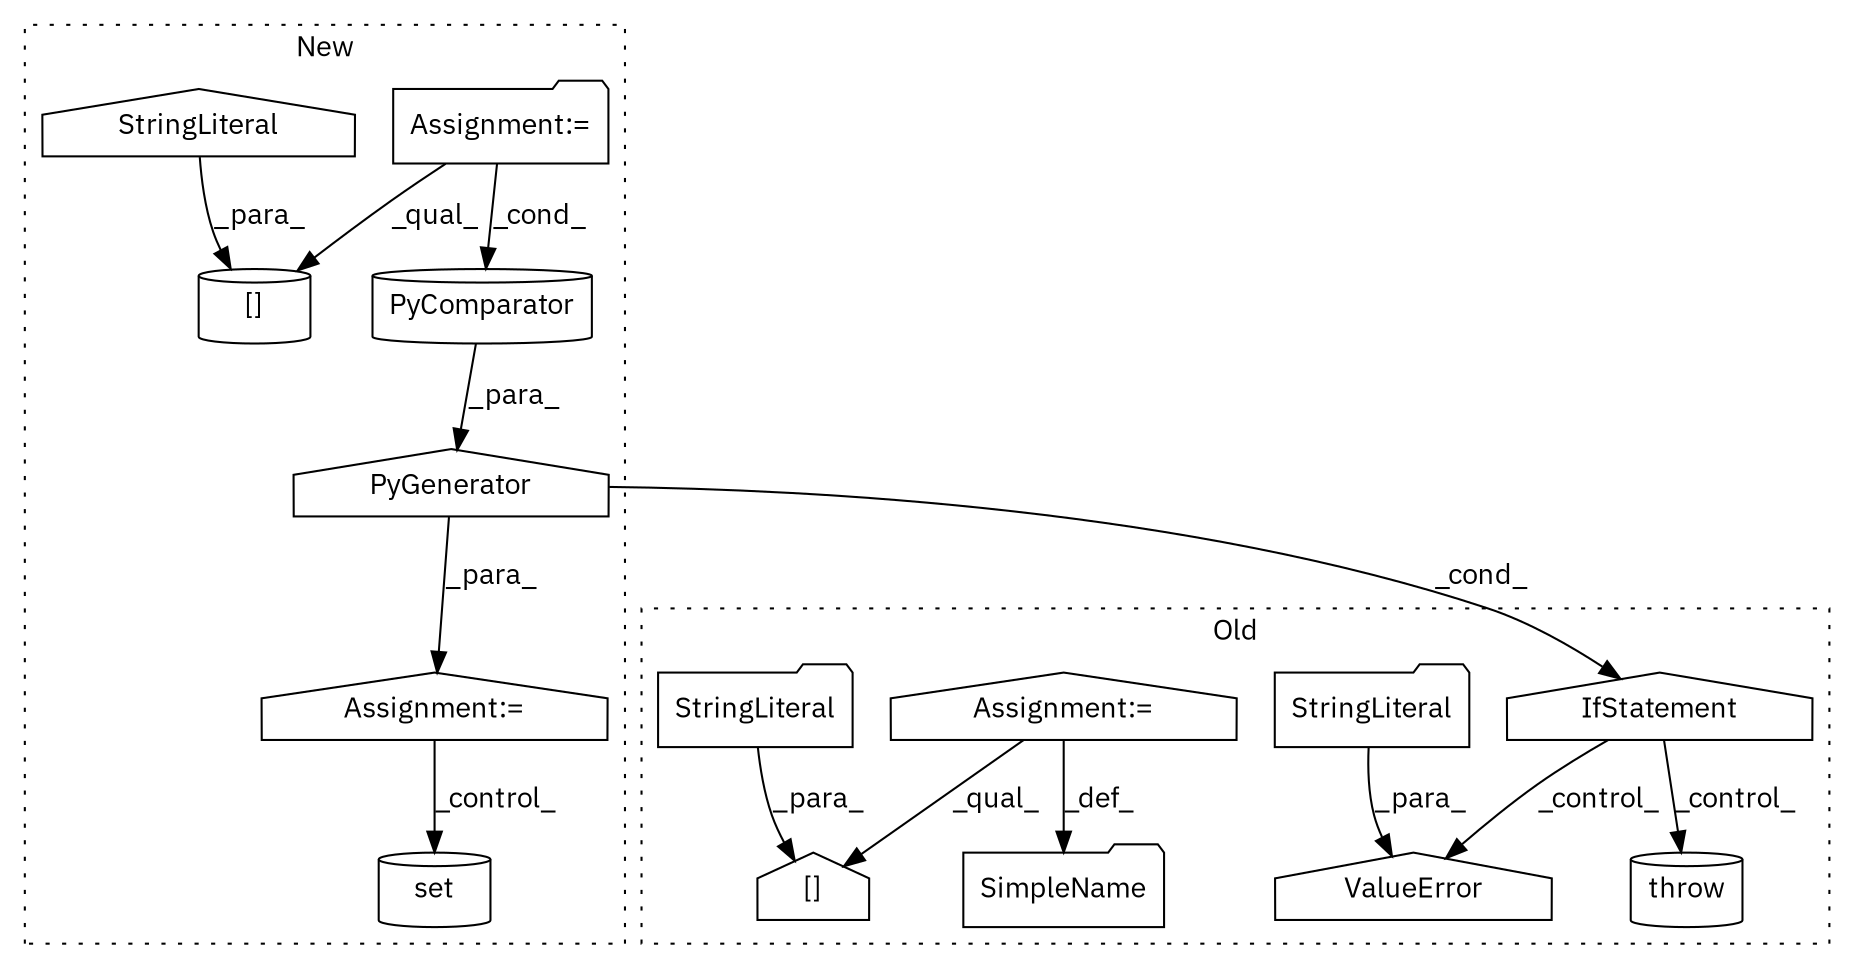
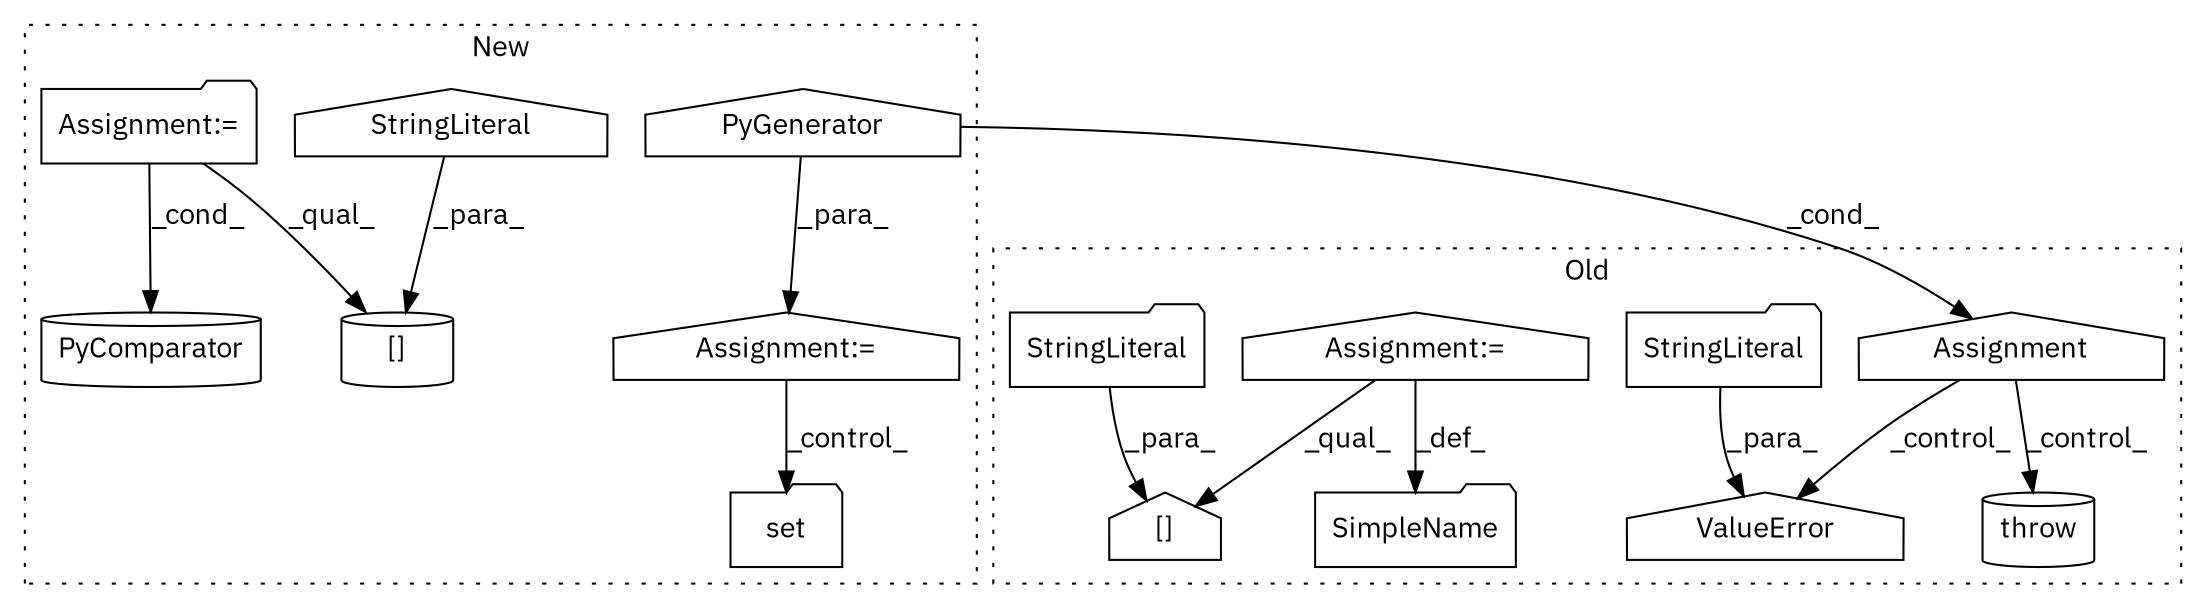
edge "PyComparator" -> "PyGenerator": removed, label "_para_"
node "IfStatement": label "IfStatement" -> "Assignment"
node "set": shape cylinder -> folder
